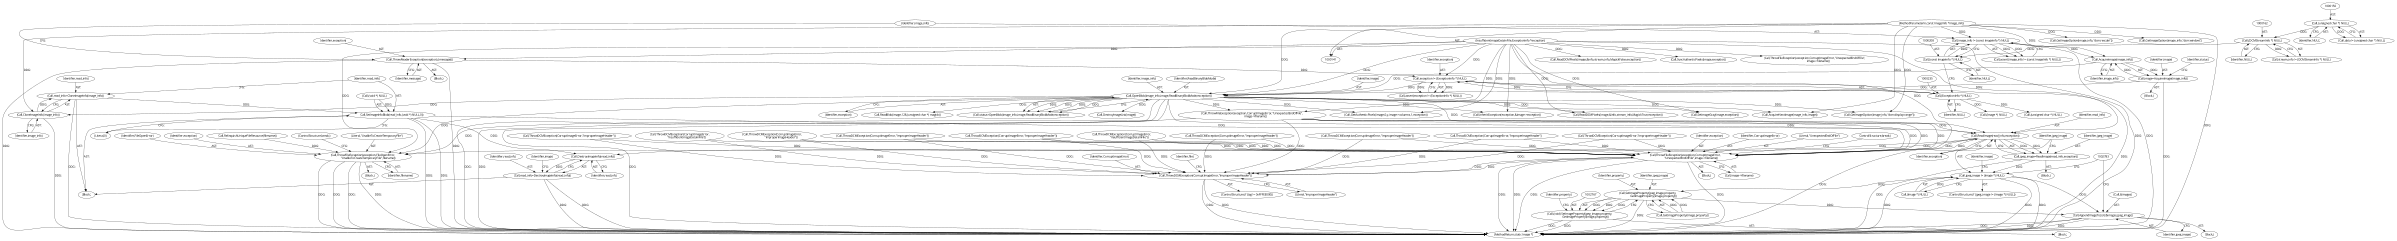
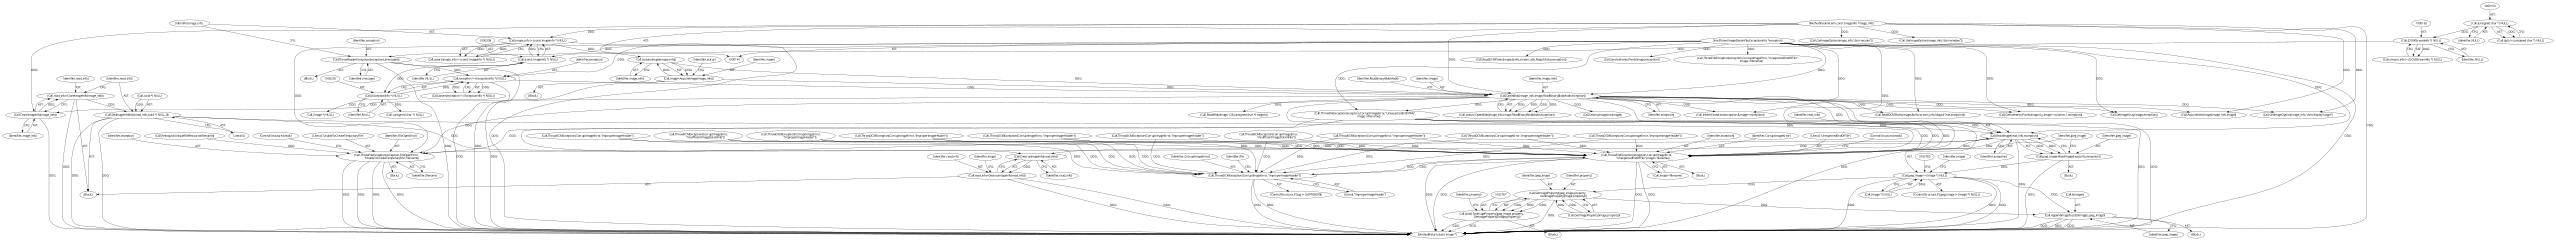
edge "(MethodParameterIn,const ImageInfo *image_info)" -> "(Call,AcquireImage(image_info))": removed, label "DDG:"
edge "(Call,(const ImageInfo *) NULL)" -> "(Call,(ExceptionInfo *) NULL)": label "CFG: " -> "DDG: "
edge "(Literal,0)" -> "(Call,SetImageInfoBlob(read_info,(void *) NULL,0))": label "CFG: " -> "AST: "
edge "1002783" -> "(Call,AppendImageToList(&images,jpeg_image))": removed, label "CFG:"
